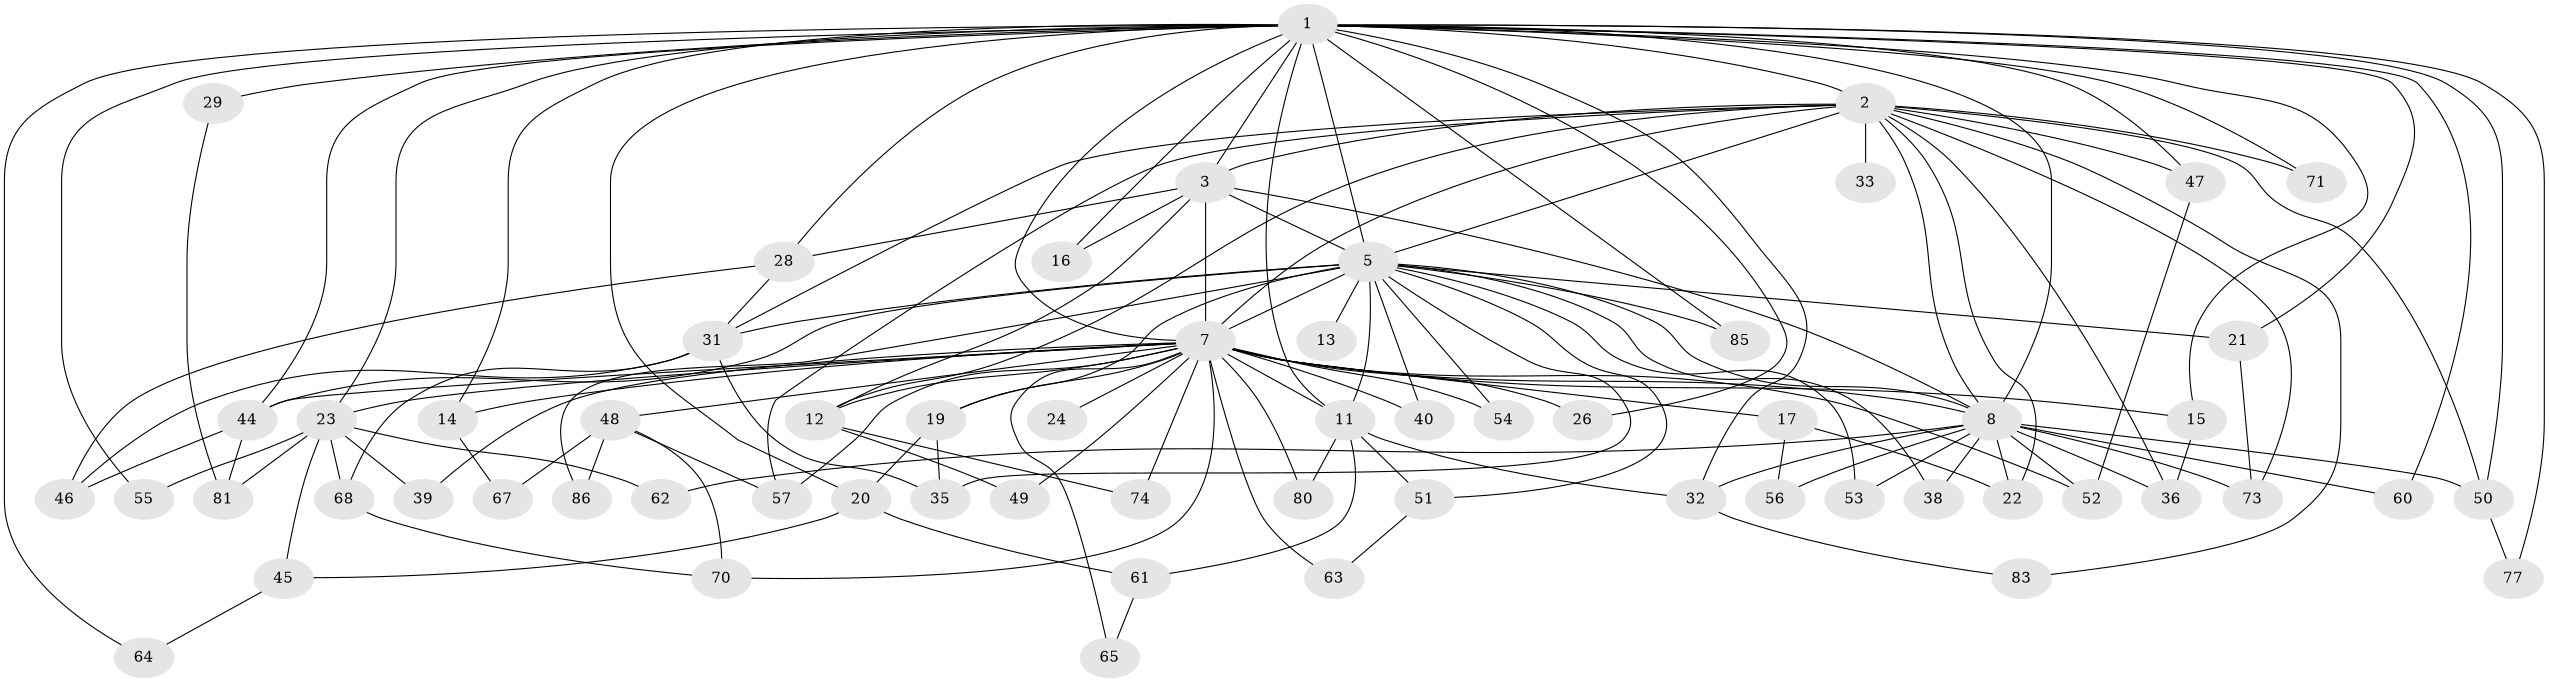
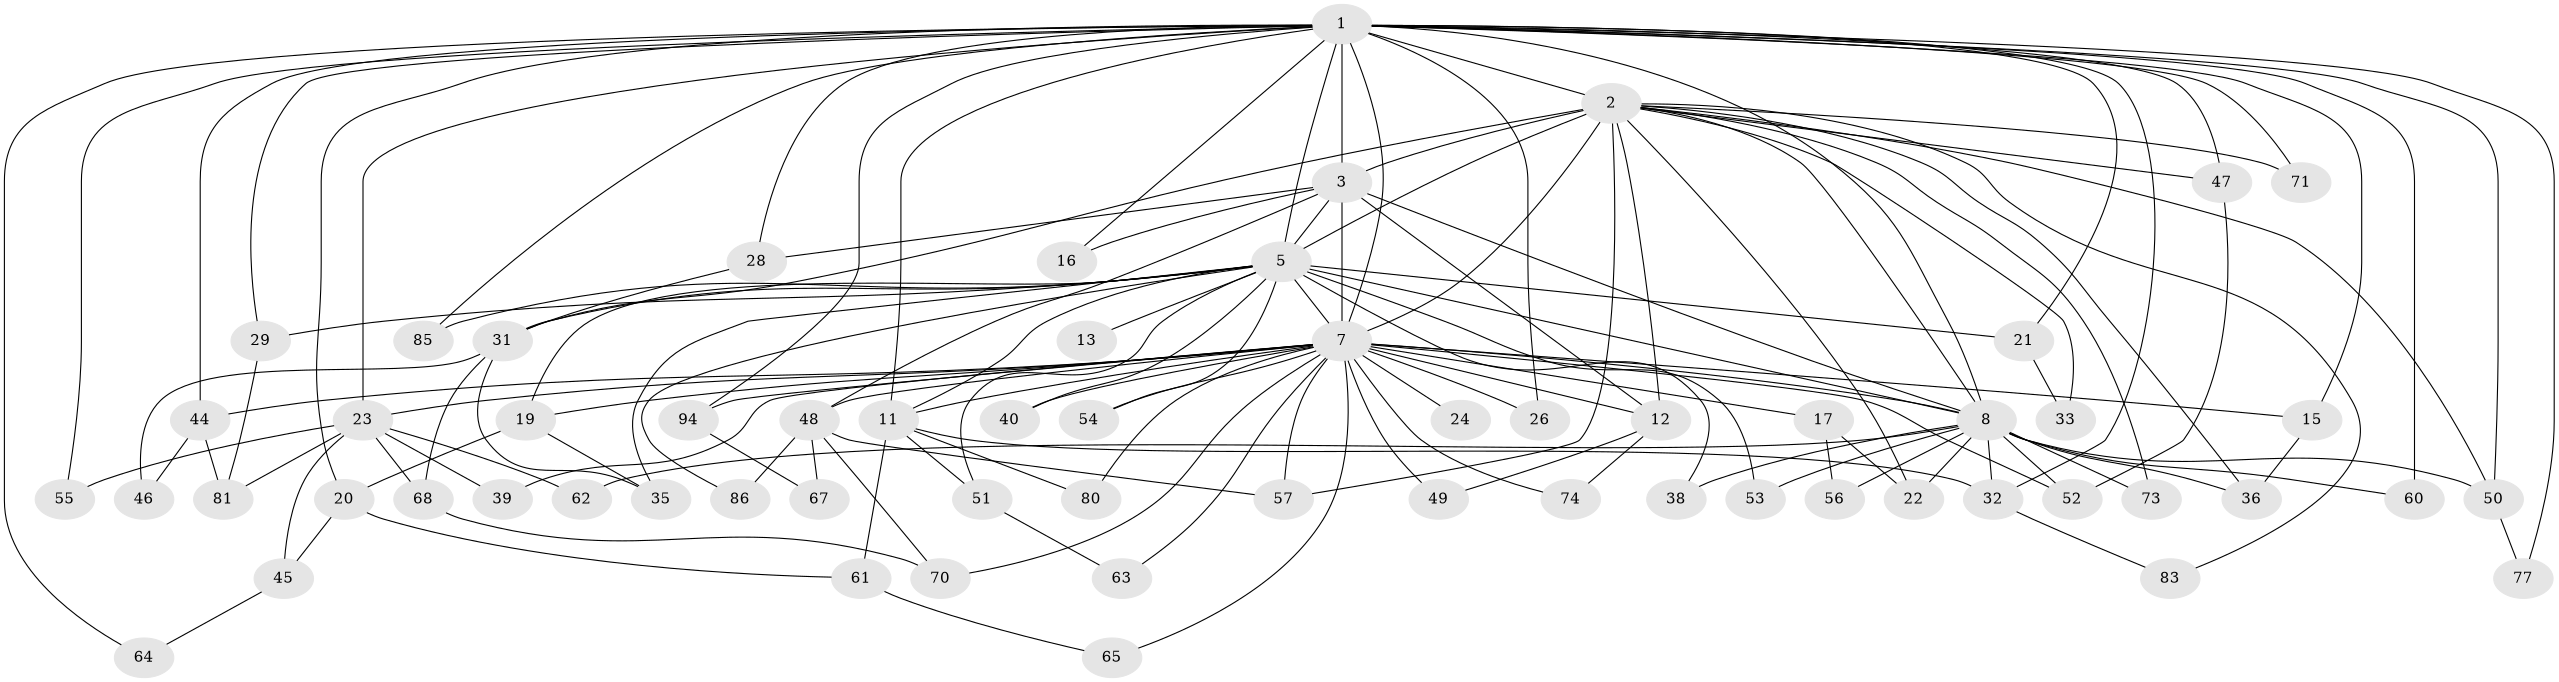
edge "3" -- "48": added
edge "28" -- "46": removed
edge "5" -- "44": now "5" -- "29"
node "14": label "14" -> "94"
edge "21" -- "73": now "21" -- "33"
